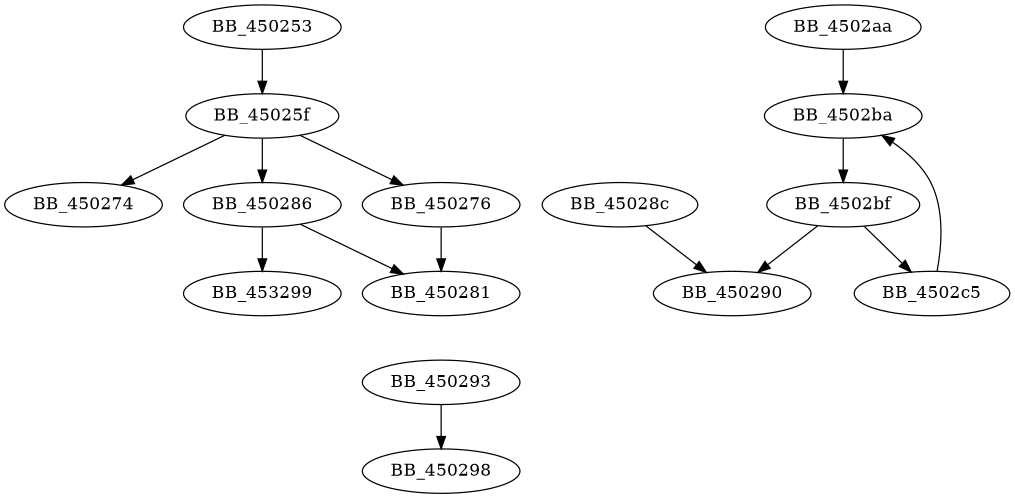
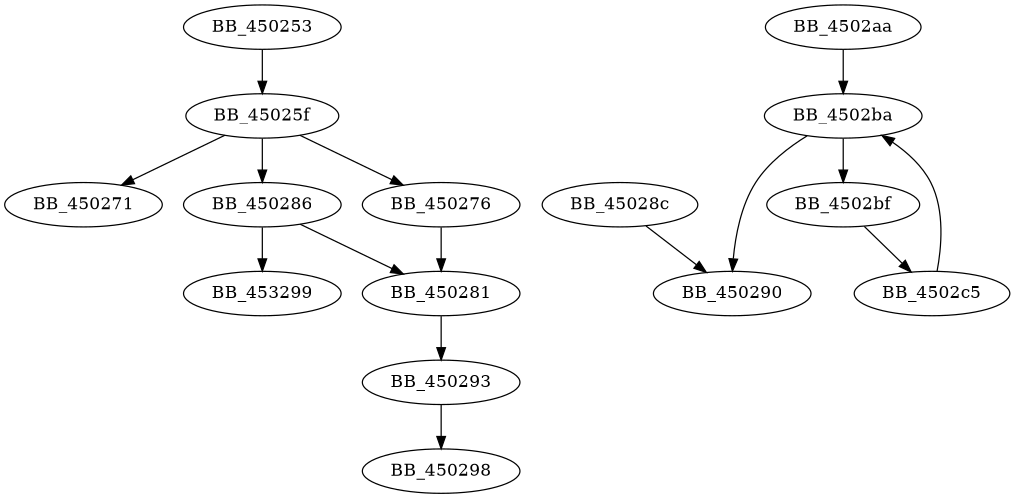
node "BB_450274": label "BB_450274" -> "BB_450271"
edge "BB_4502bf" -> "BB_450290": now "BB_4502ba" -> "BB_450290"
edge "BB_450281" -> "BB_450293": added
